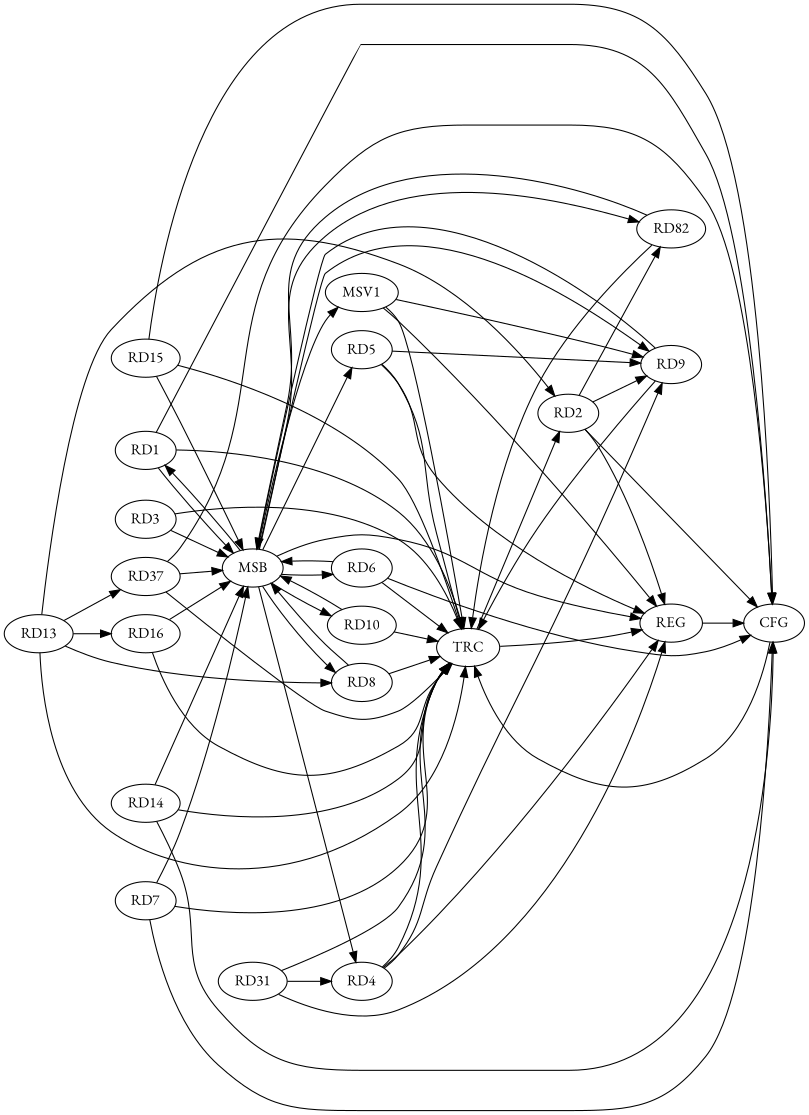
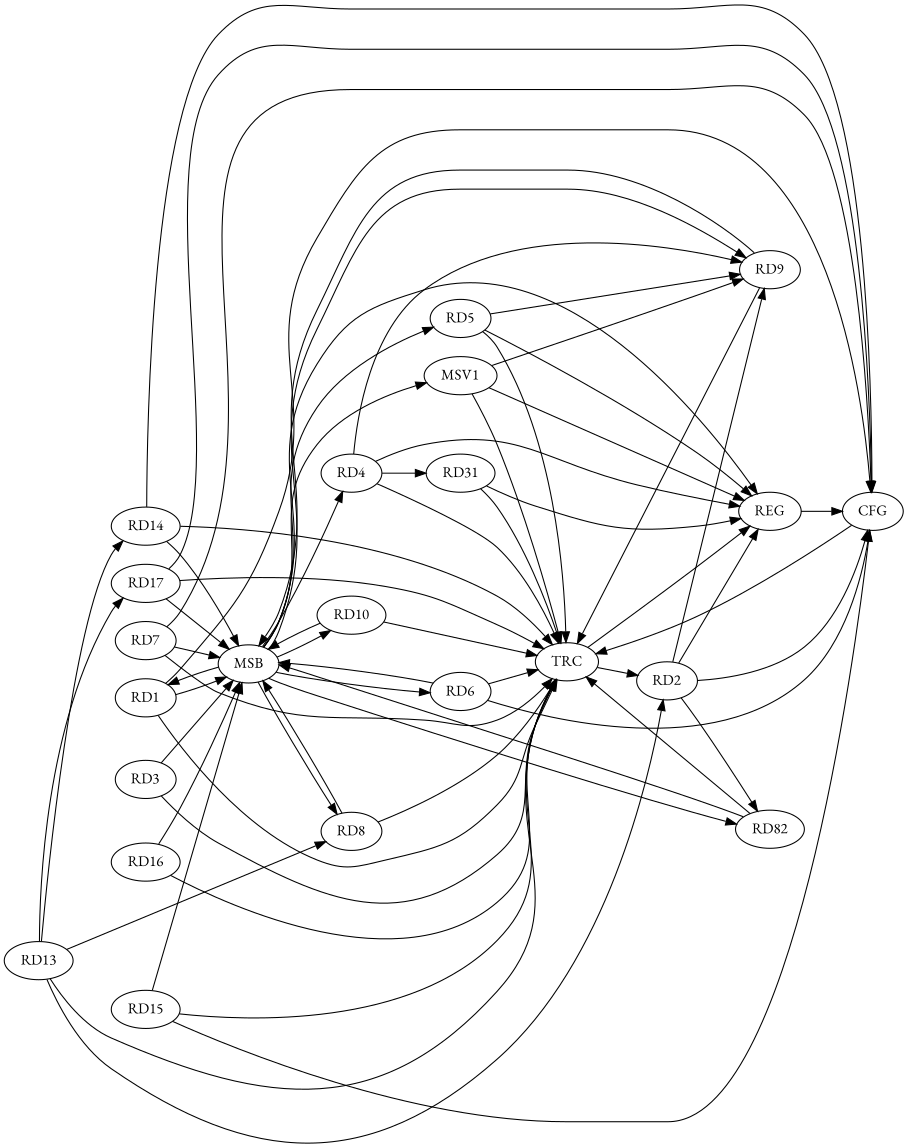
node "RD37": label "RD37" -> "RD17"
edge "RD13" -> "RD16": now "RD13" -> "RD14"
edge "RD31" -> "RD4": reversed
